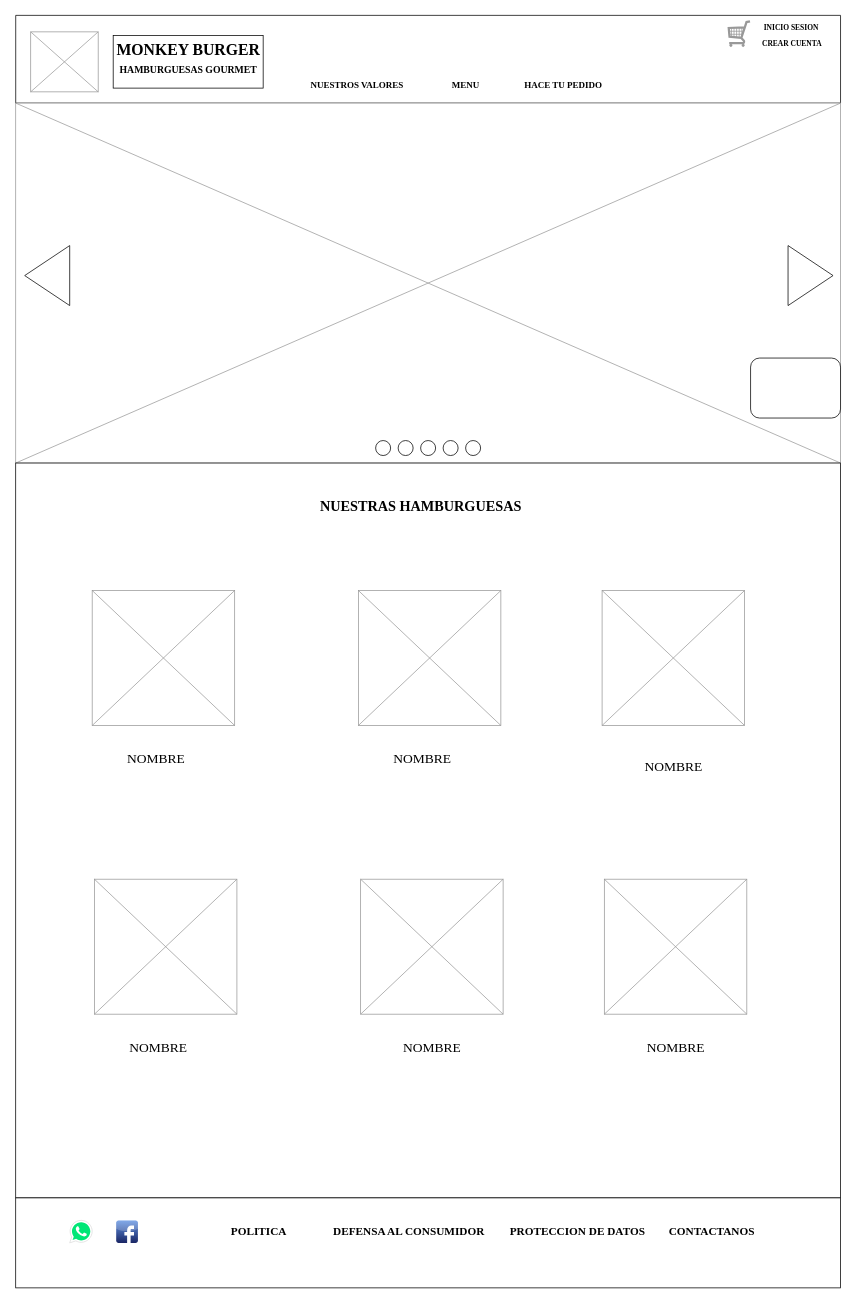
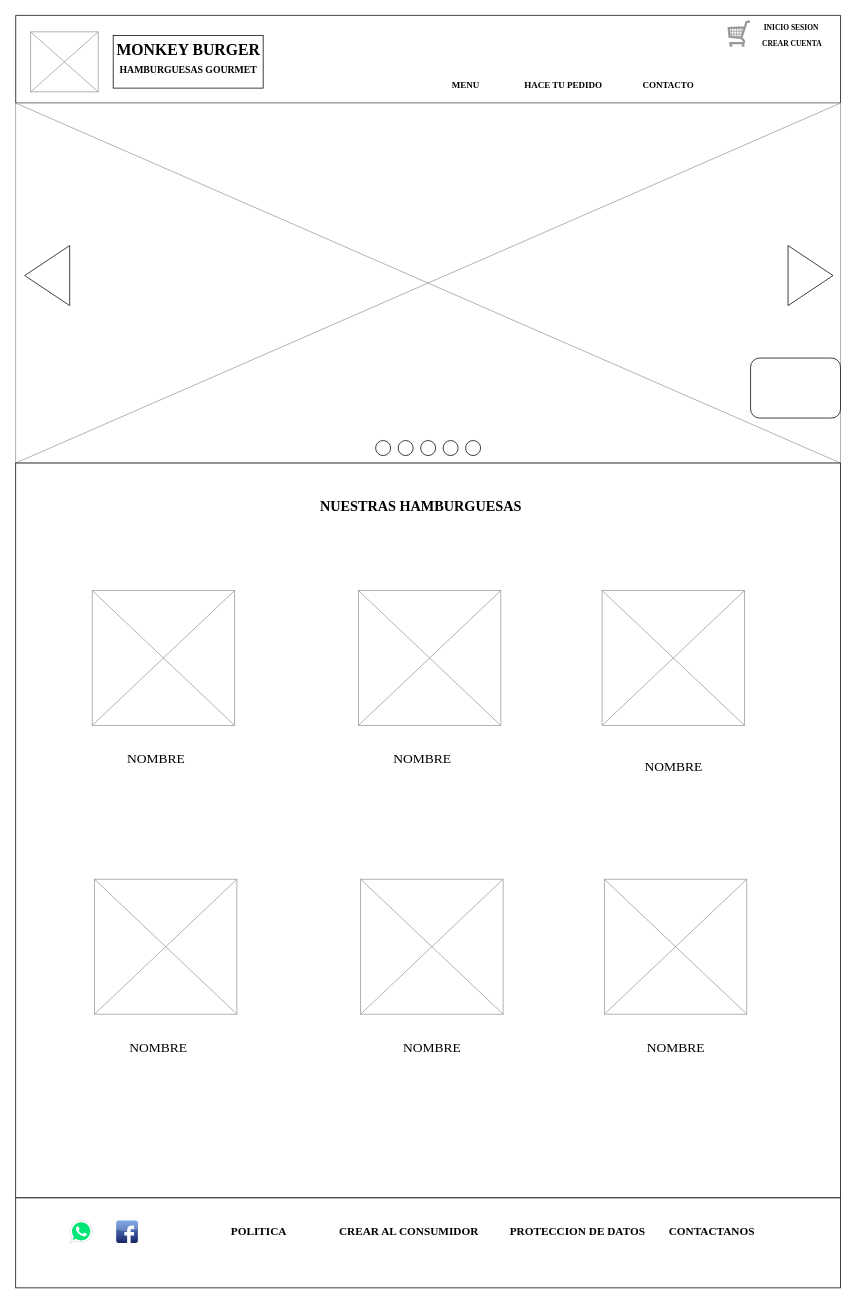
node "NUESTROS VALORES": removed
node "CONTACTO": added
node "DEFENSA AL CONSUMIDOR": label "DEFENSA AL CONSUMIDOR" -> "CREAR AL CONSUMIDOR"
